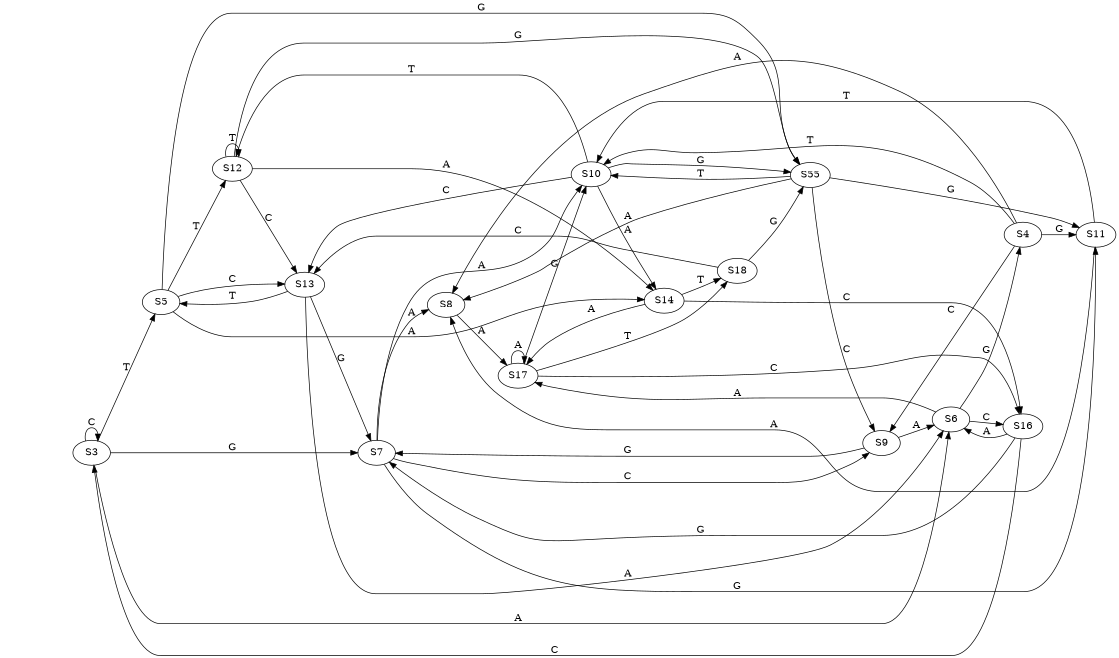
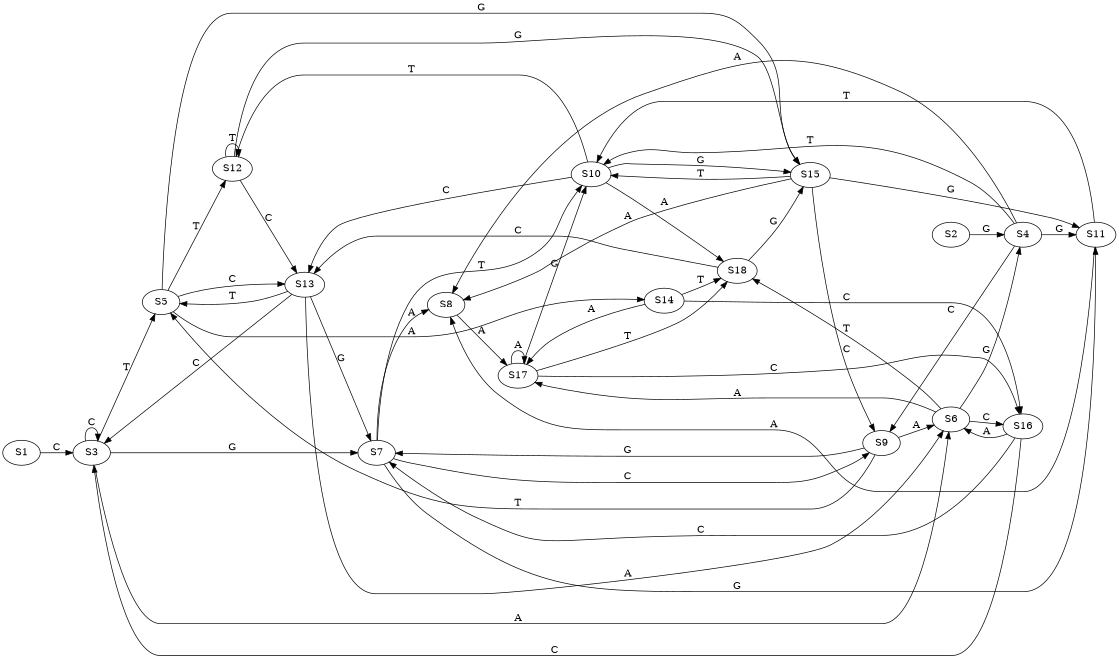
node "S55": label "S55" -> "S15"
edge "S12" -> "S14": removed, label "A"
edge "S10" -> "S14": now "S10" -> "S18"
node "S2": added
edge "S7" -> "S10": label "A" -> "T"
edge "S6" -> "S18": added, label "T"
edge "S13" -> "S3": added, label "C"
node "S1": added
edge "S9" -> "S5": added, label "T"
edge "S16" -> "S7": label "G" -> "C"
